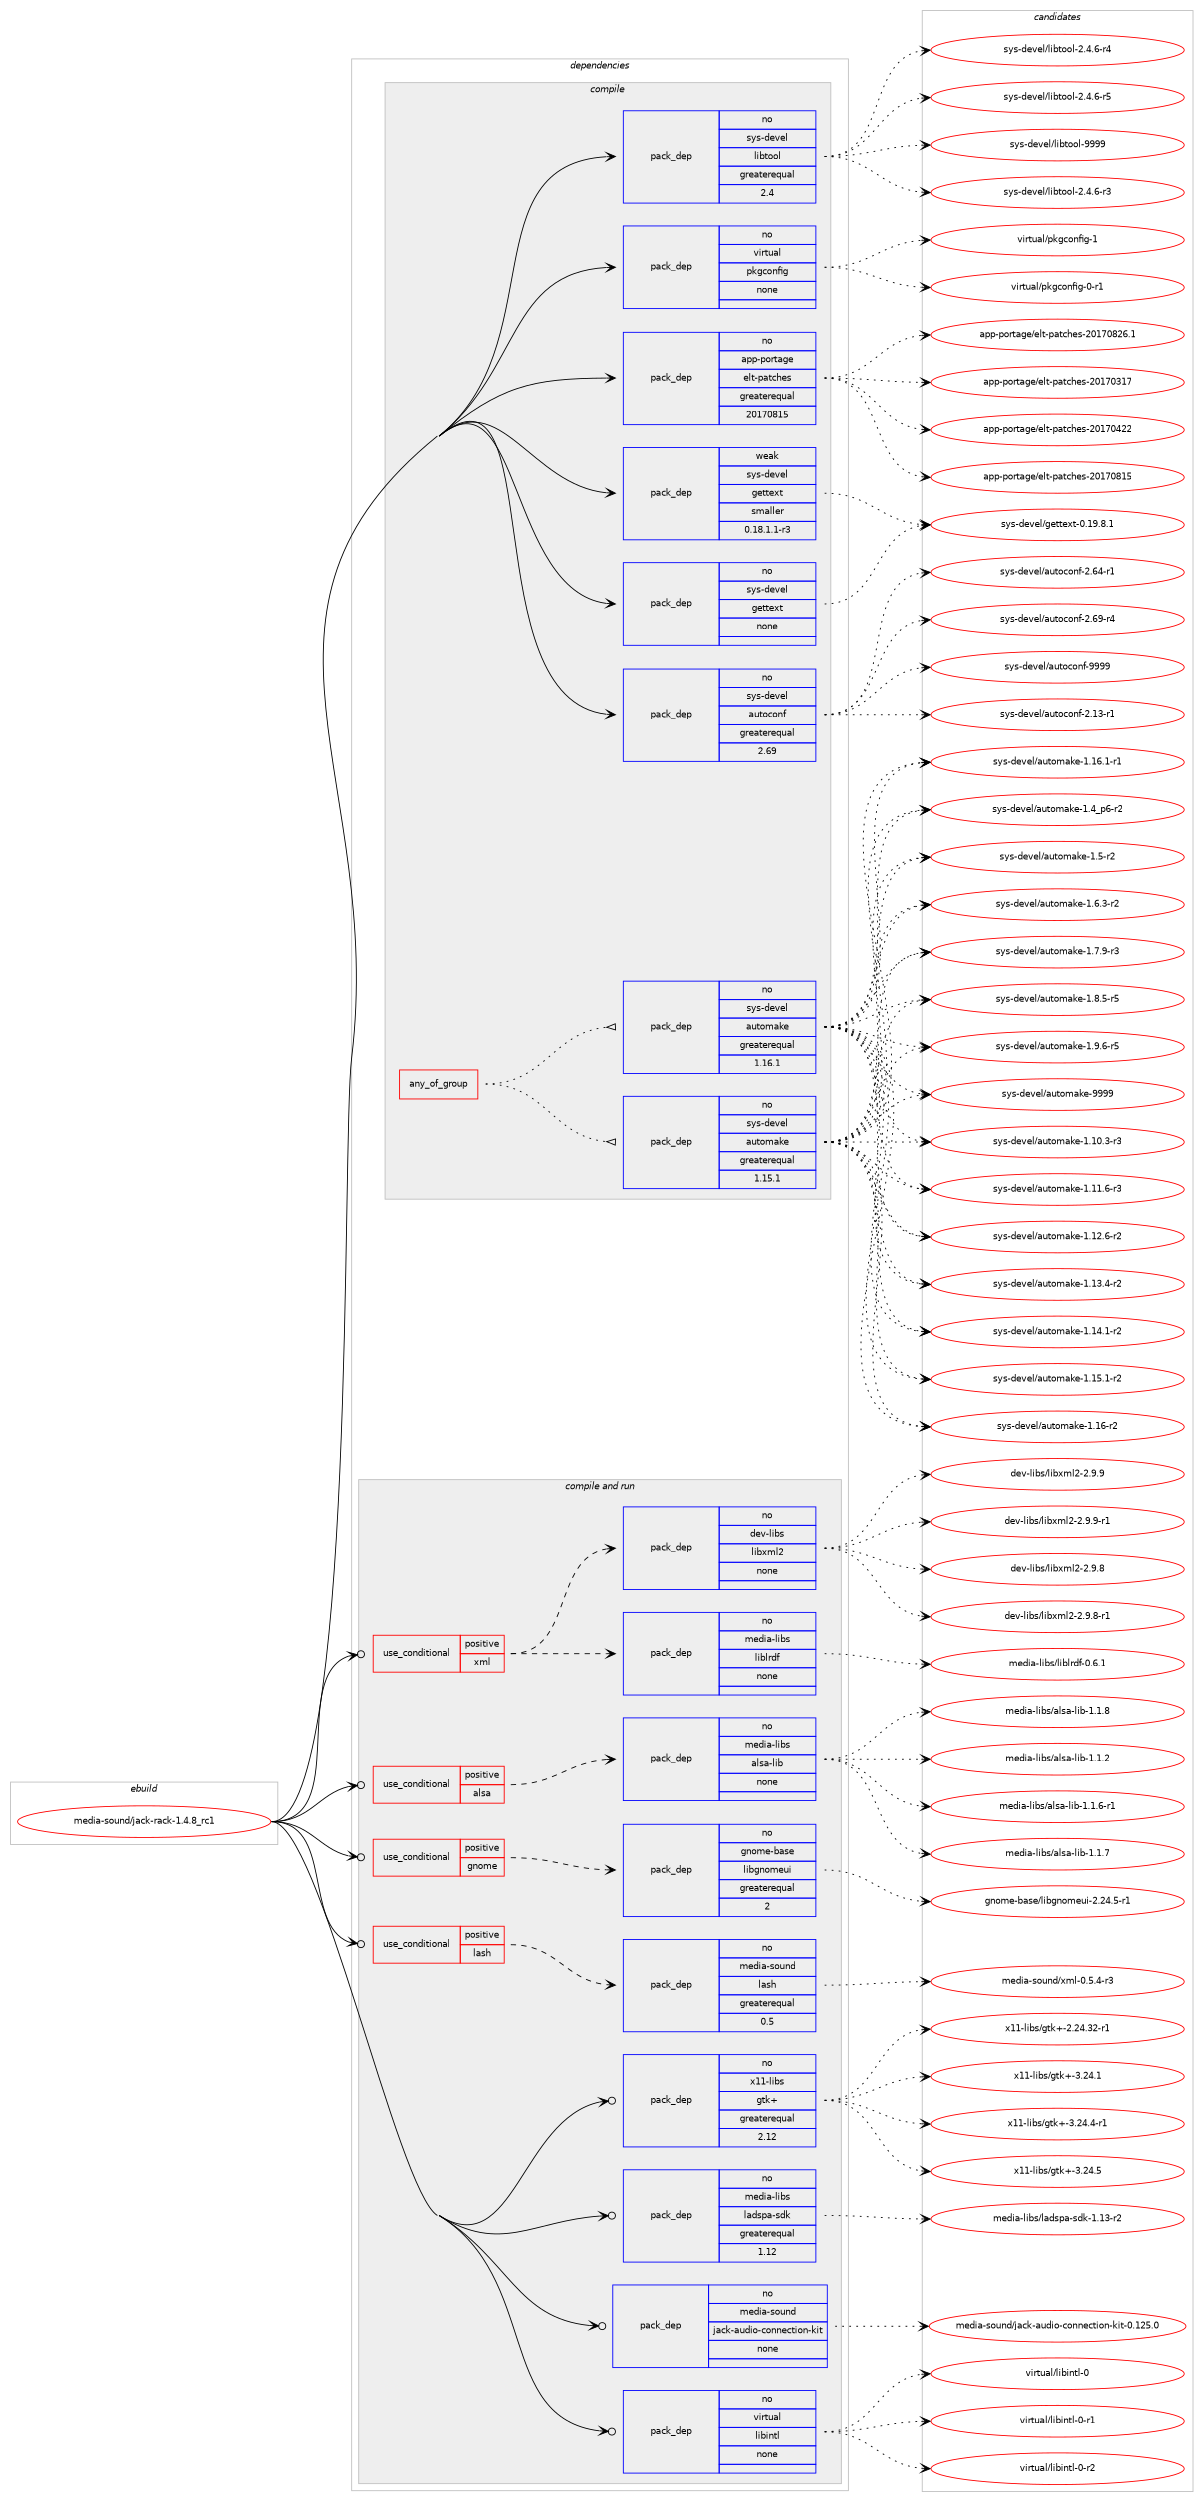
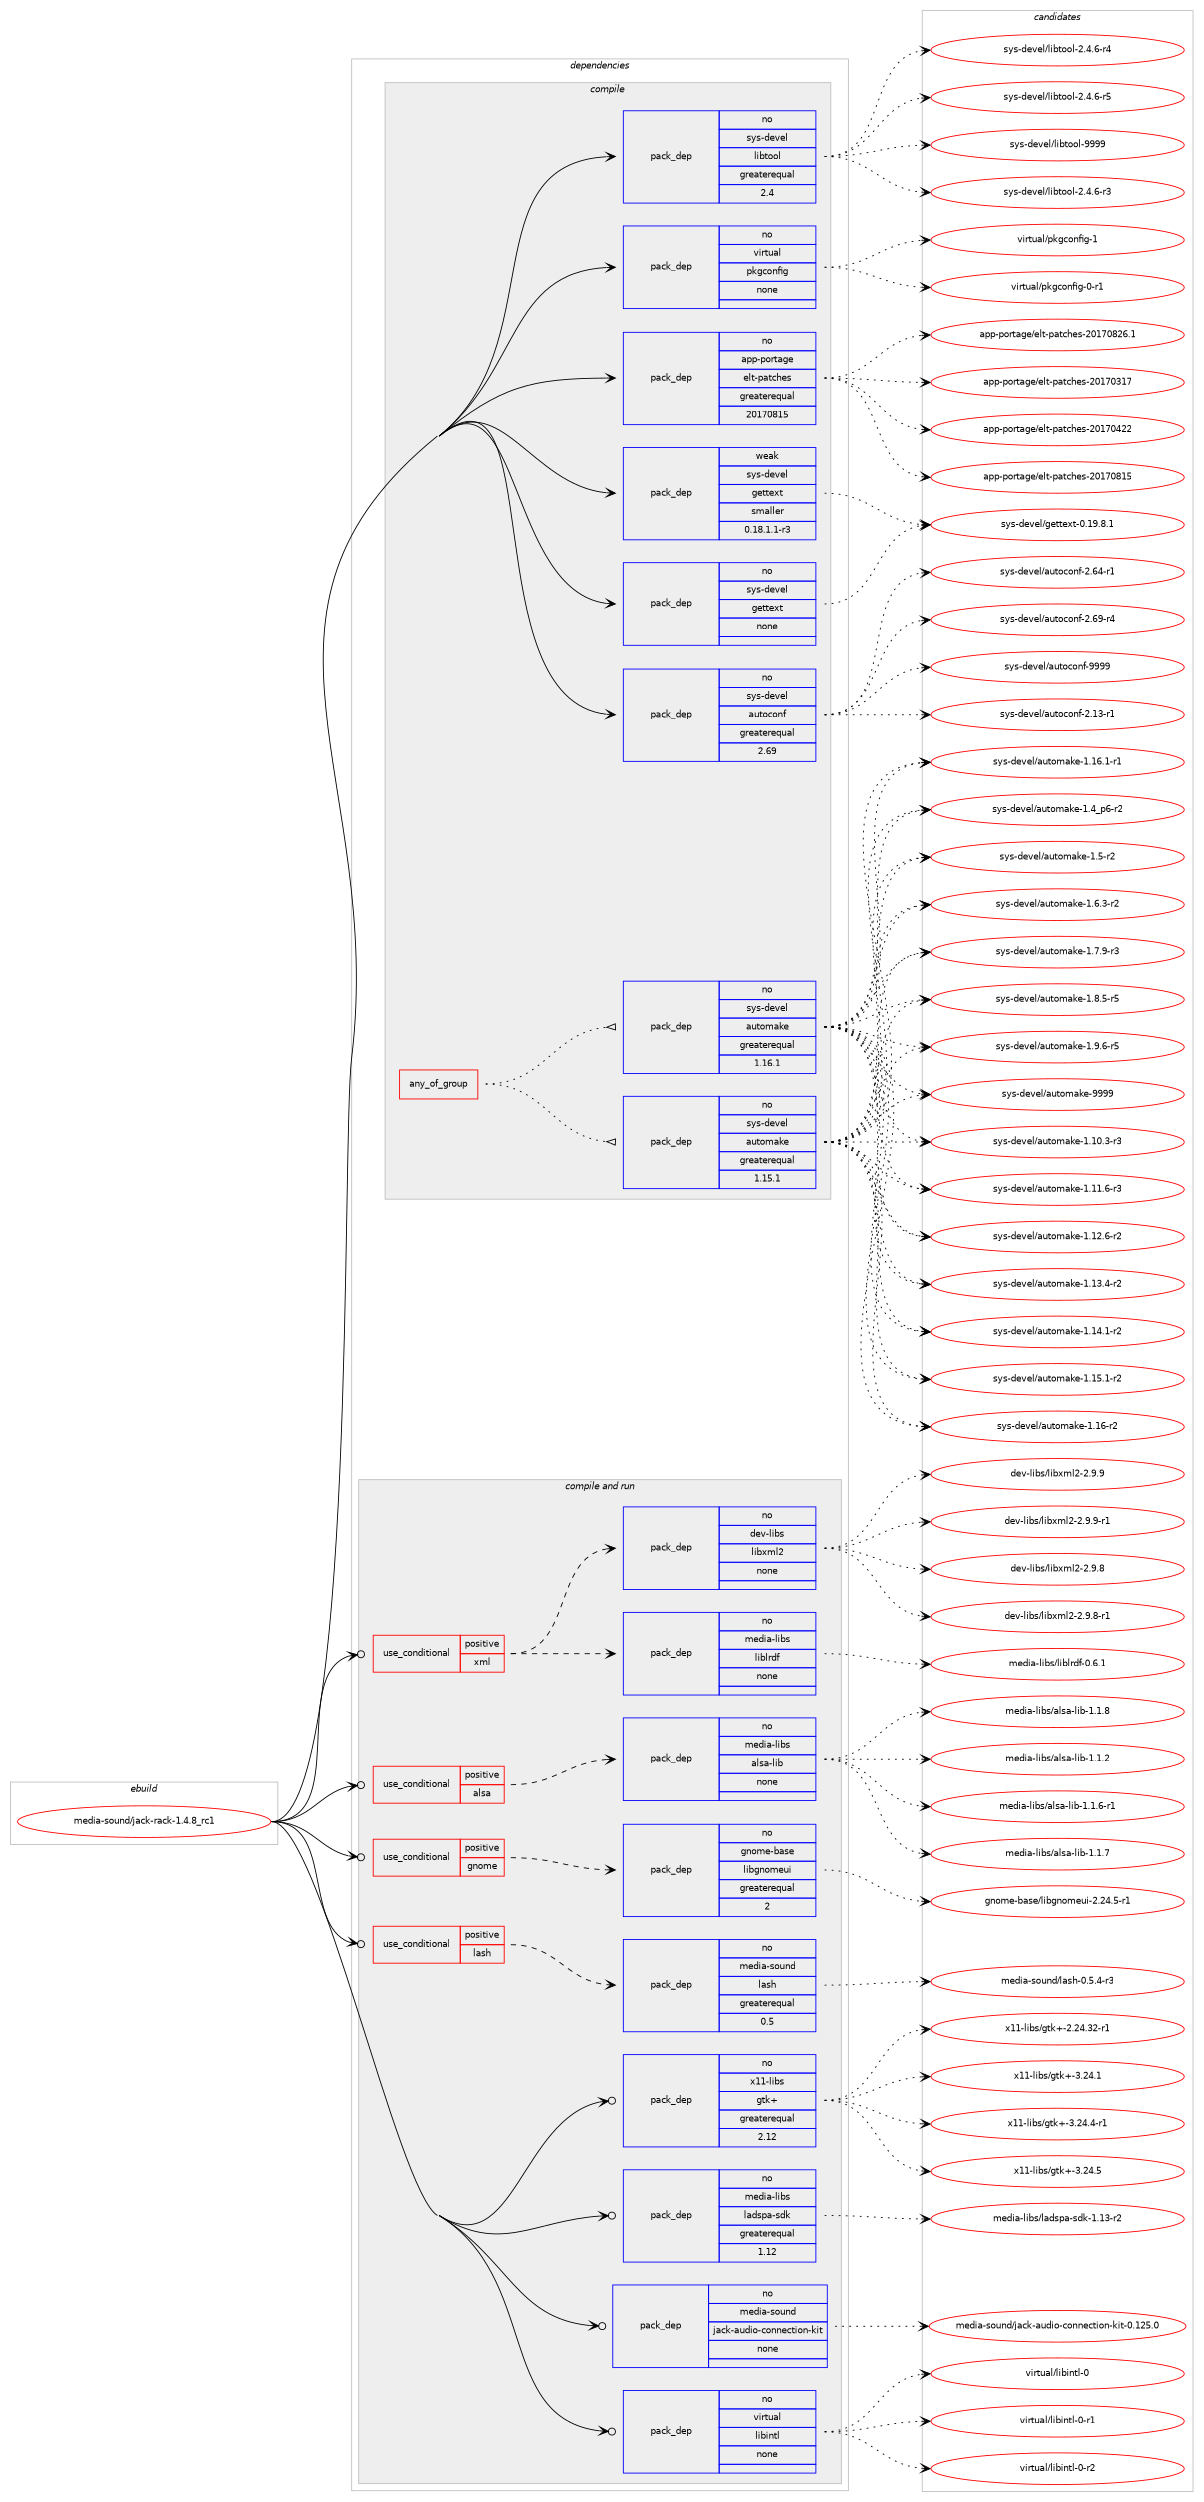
node "media-sound/xml-0.5.4-r3": label "media-sound/xml-0.5.4-r3" -> "media-sound/lash-0.5.4-r3"
